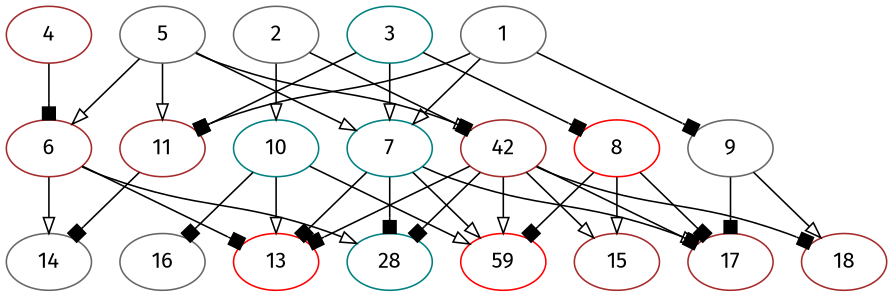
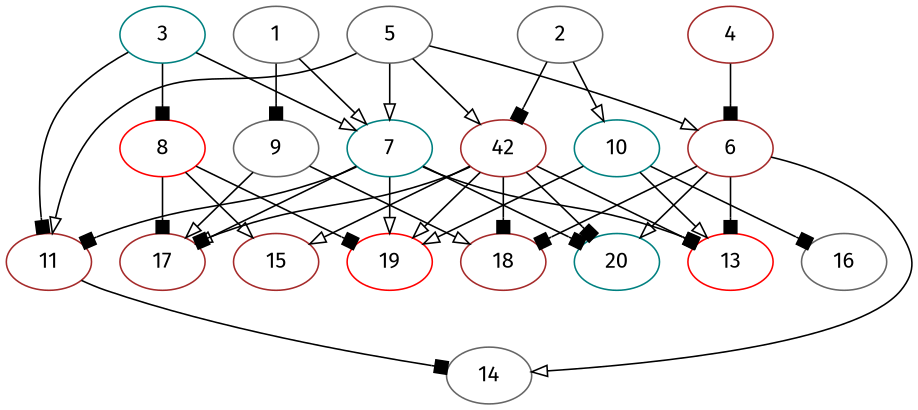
edge "1" -> "11": now "7" -> "11"
edge "9" -> "17": arrowhead box -> onormal
edge "6" -> "18": added
node "28": label "28" -> "20"
node "59": label "59" -> "19"
